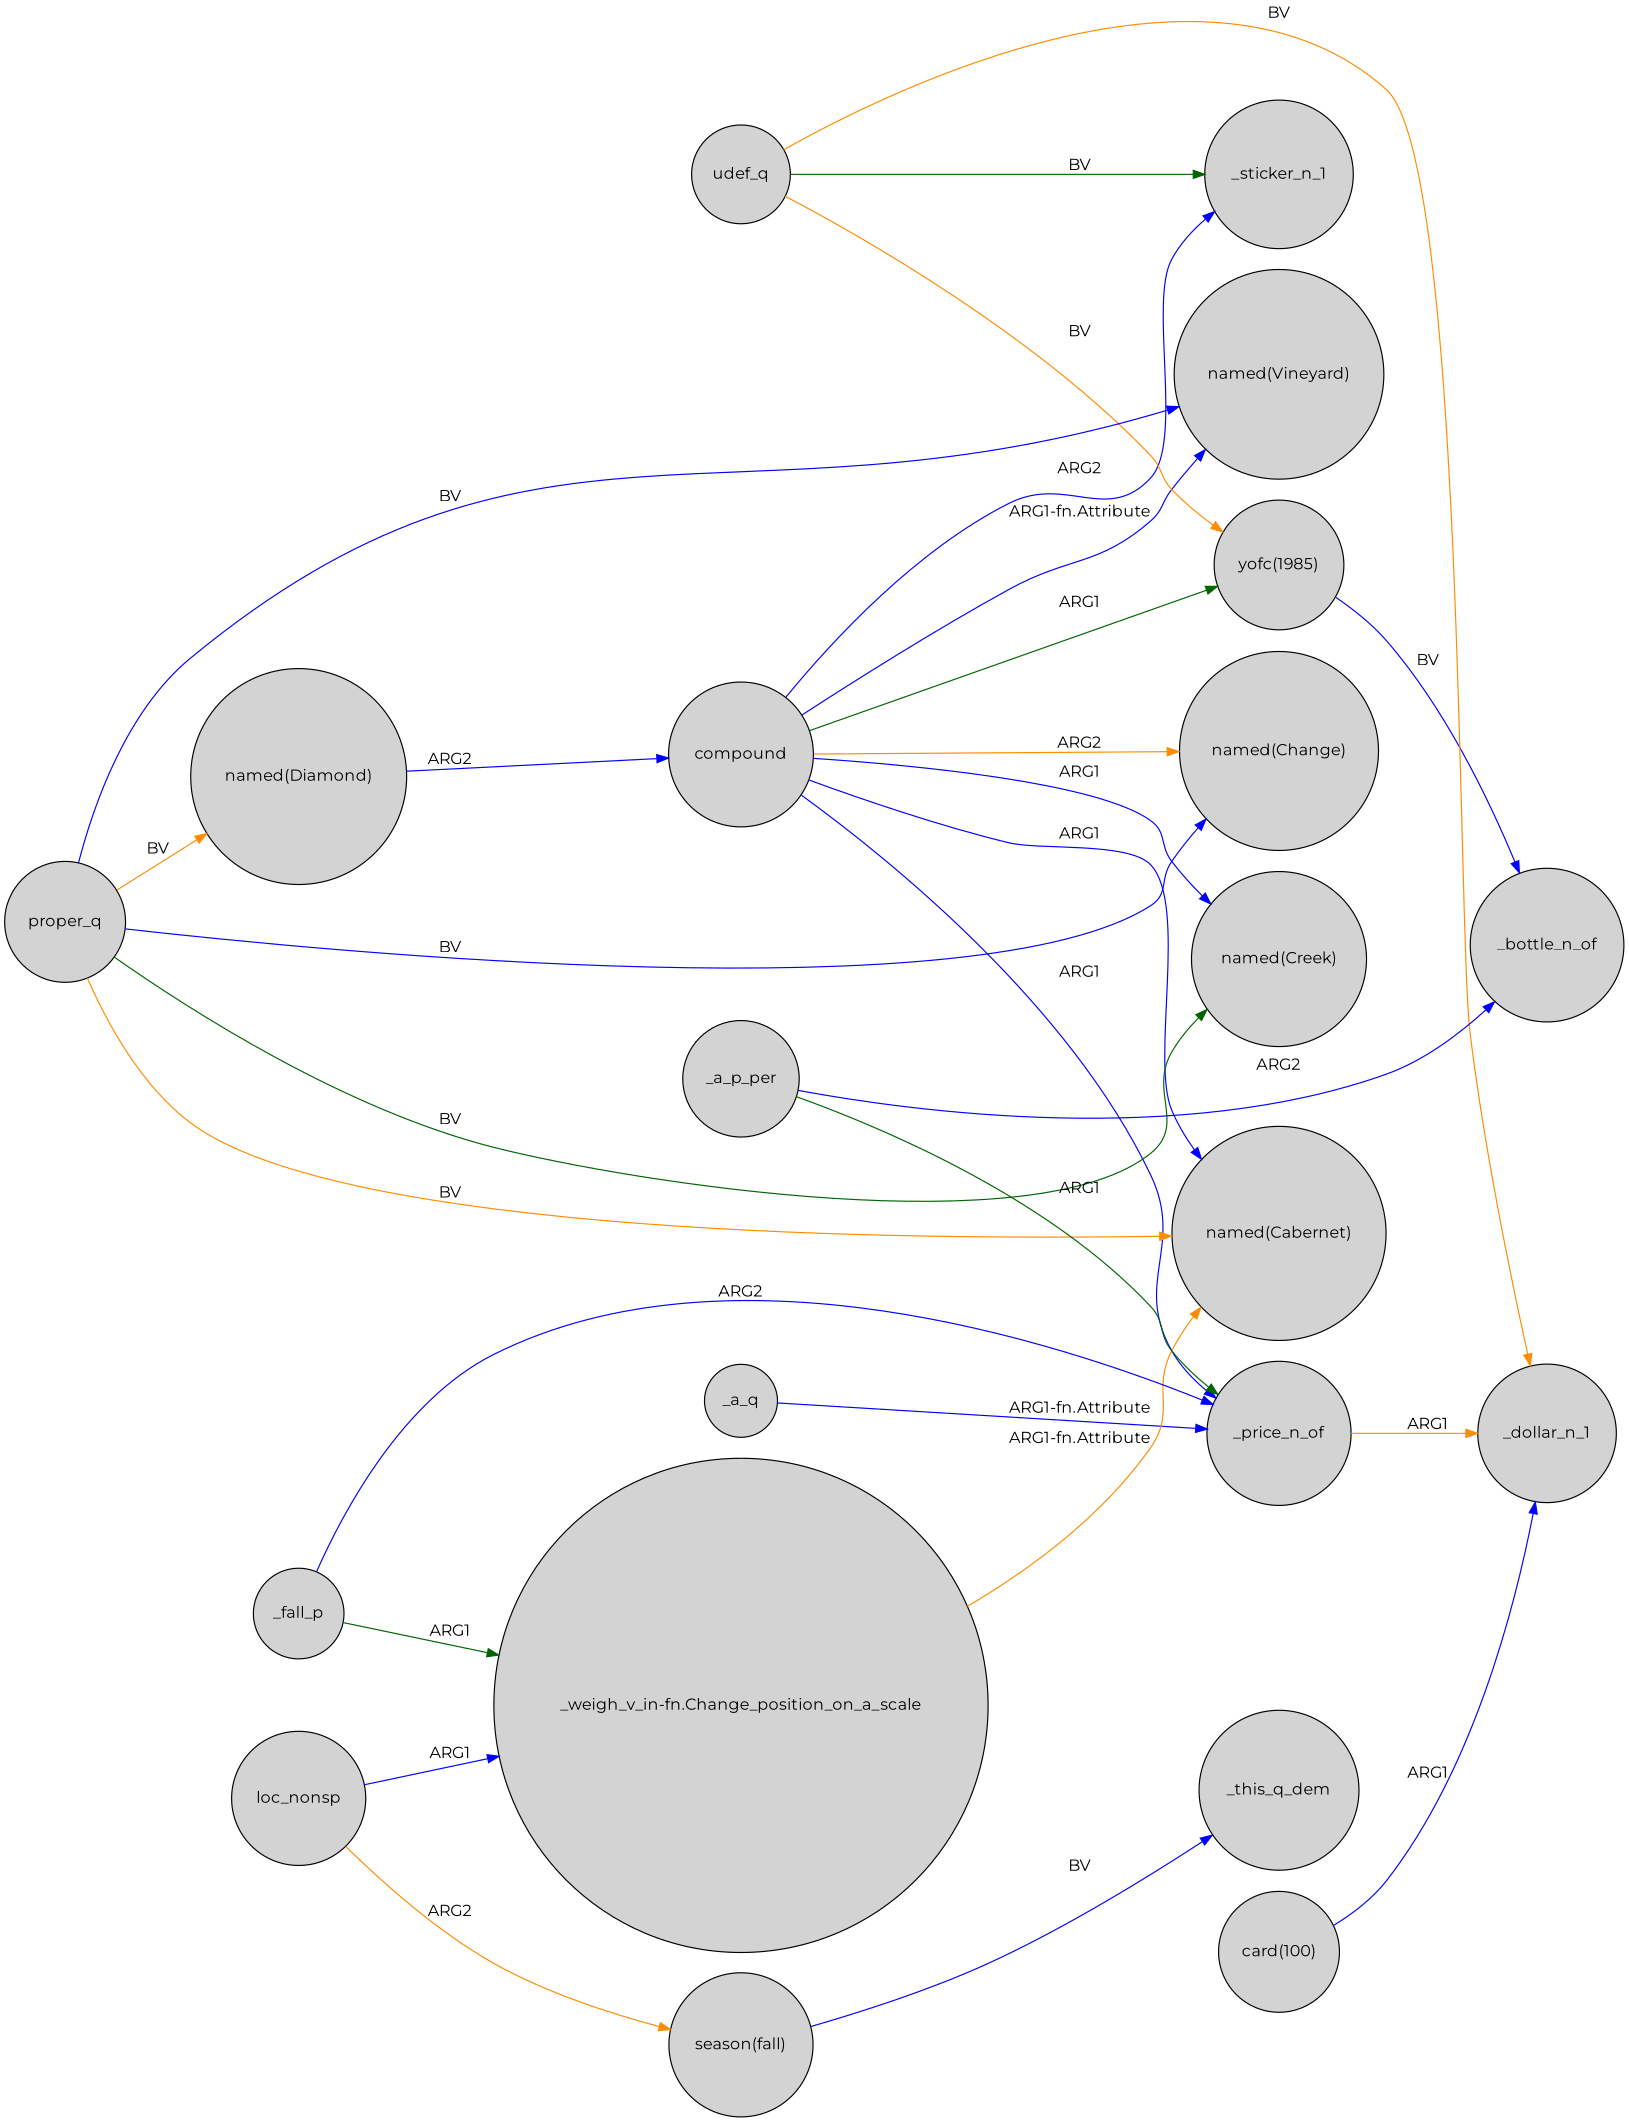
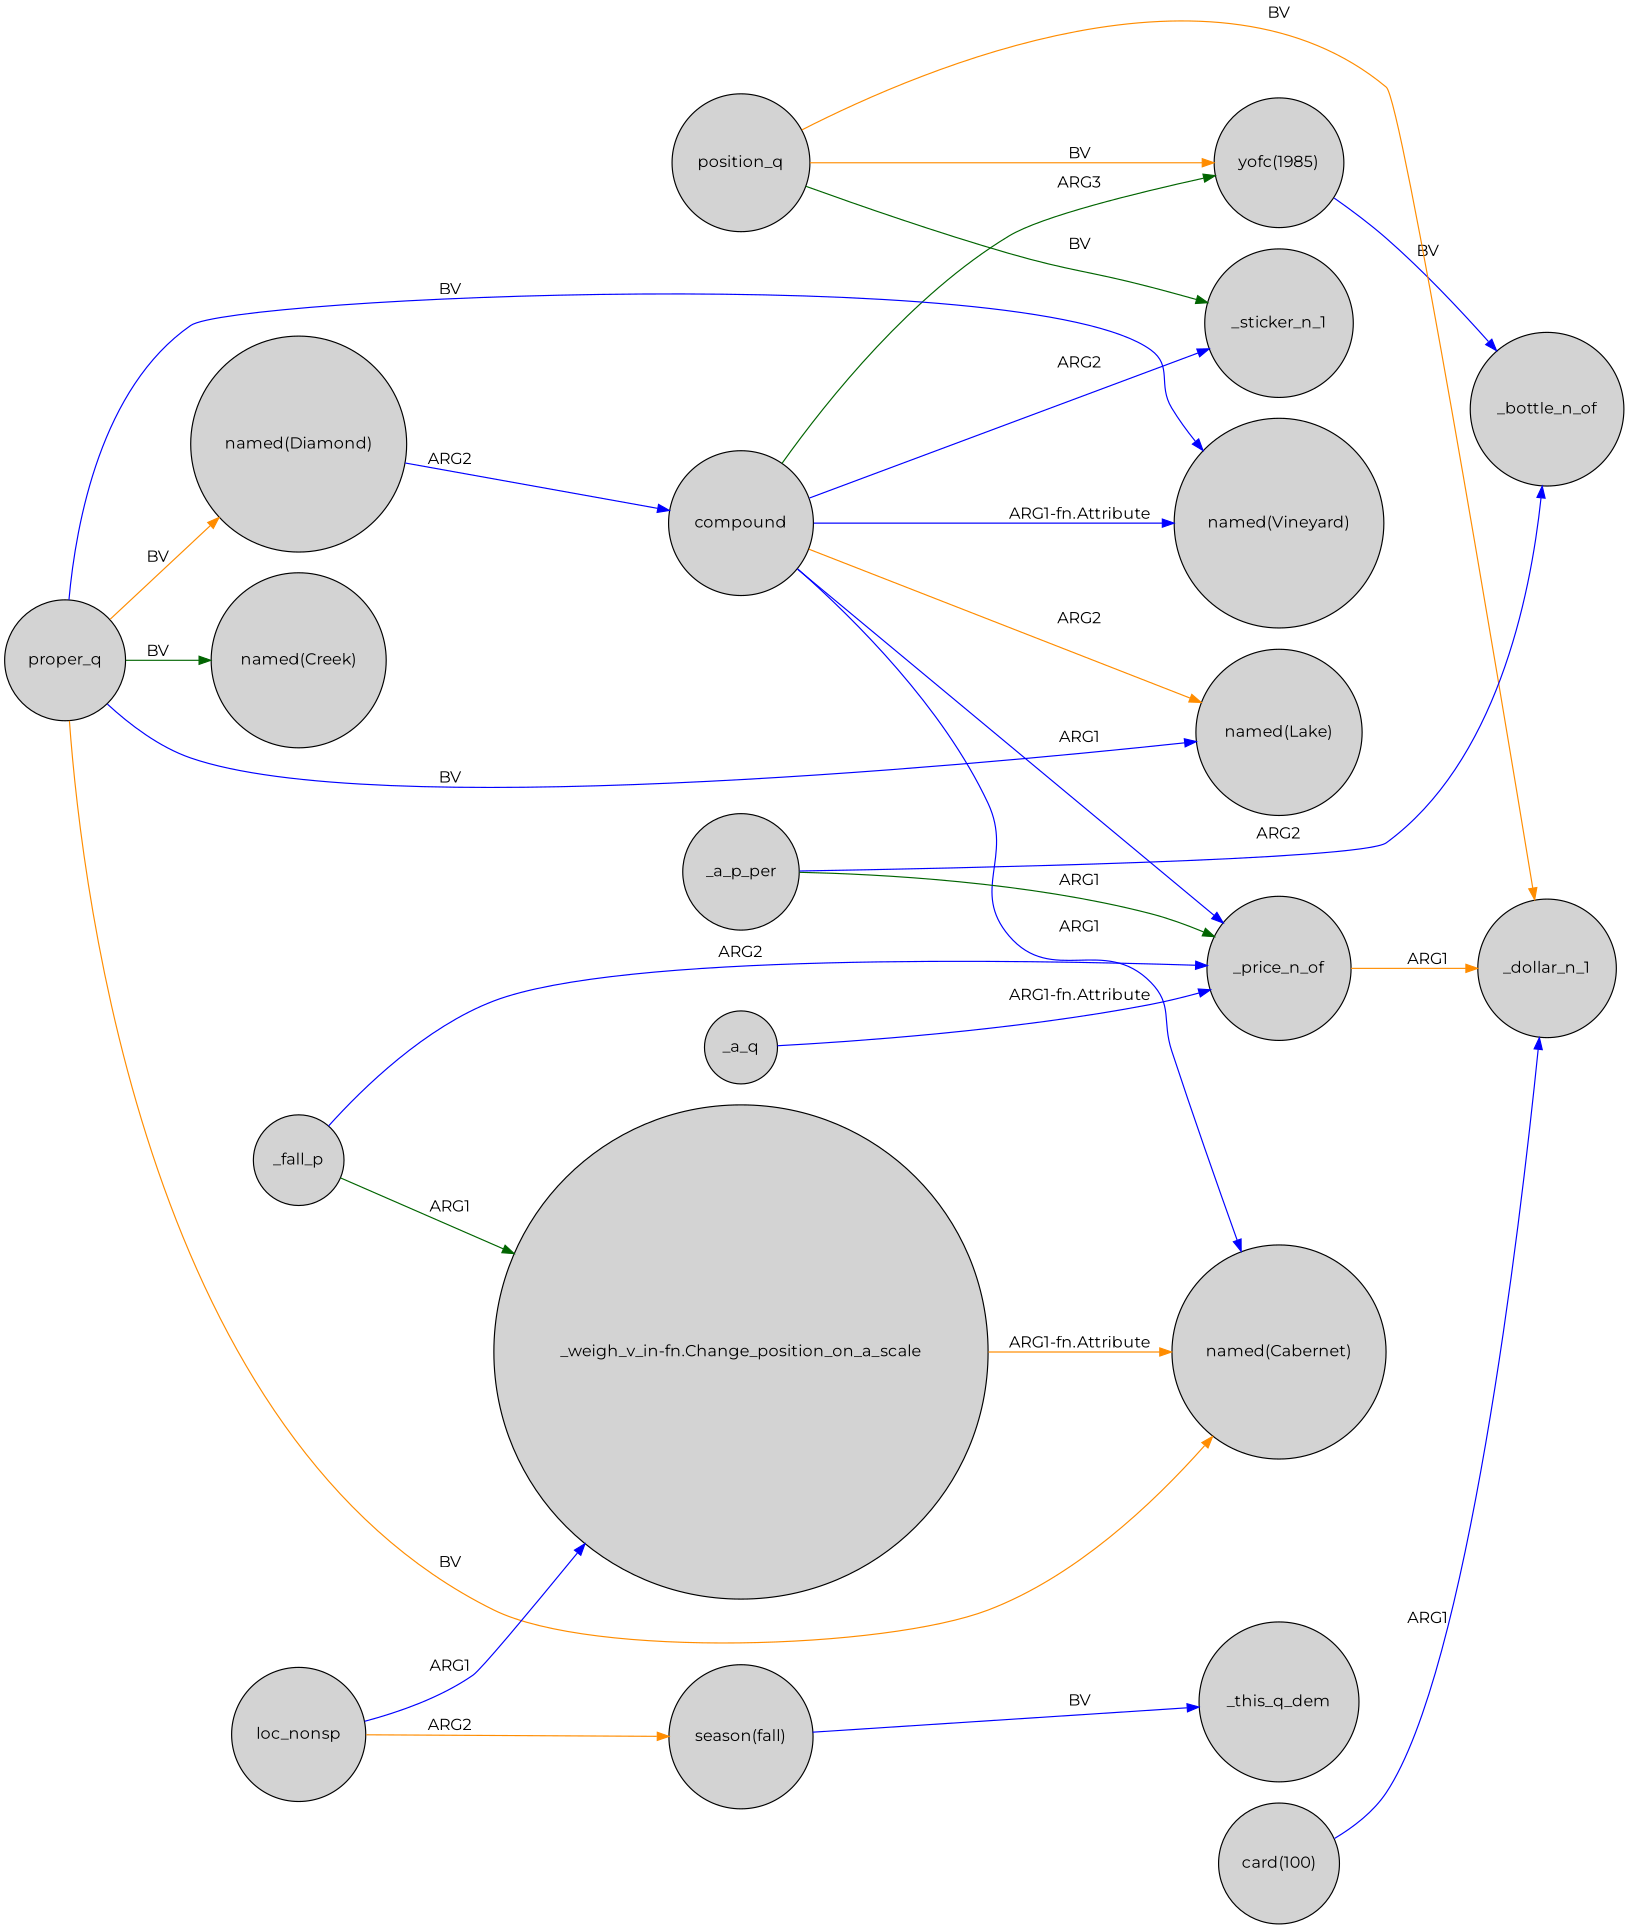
node "udef_q": label "udef_q" -> "position_q"
edge "compound" -> "yofc(1985)": label "ARG1" -> "ARG3"
node "named(Change)": label "named(Change)" -> "named(Lake)"
edge "compound" -> "named(Creek)": removed, label "ARG1"
